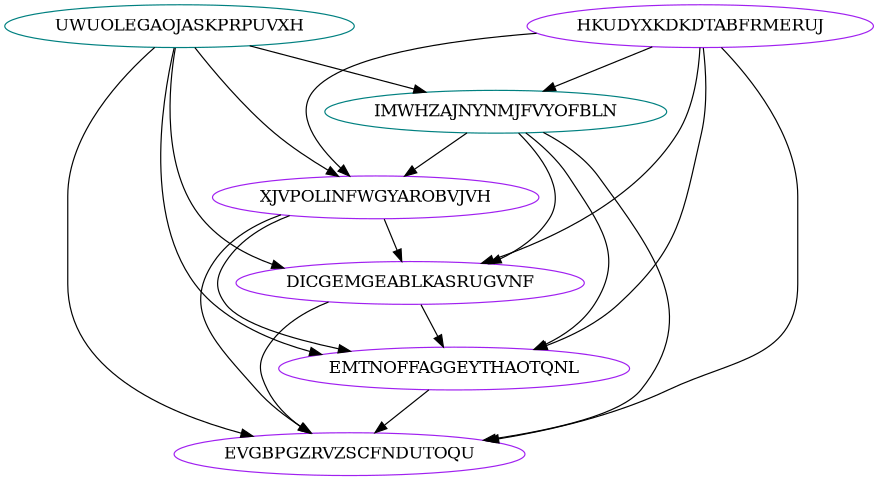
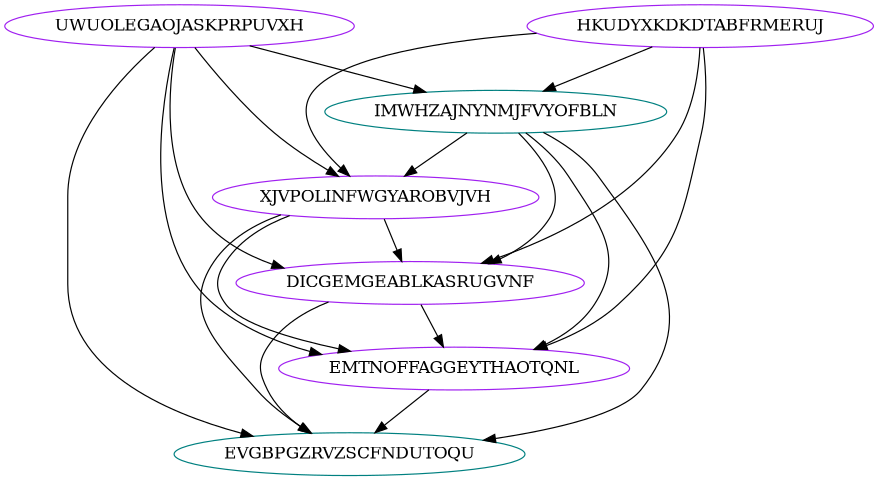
node "UWUOLEGAOJASKPRPUVXH": color teal -> purple
edge "HKUDYXKDKDTABFRMERUJ" -> "EVGBPGZRVZSCFNDUTOQU": removed
node "EVGBPGZRVZSCFNDUTOQU": color purple -> teal
